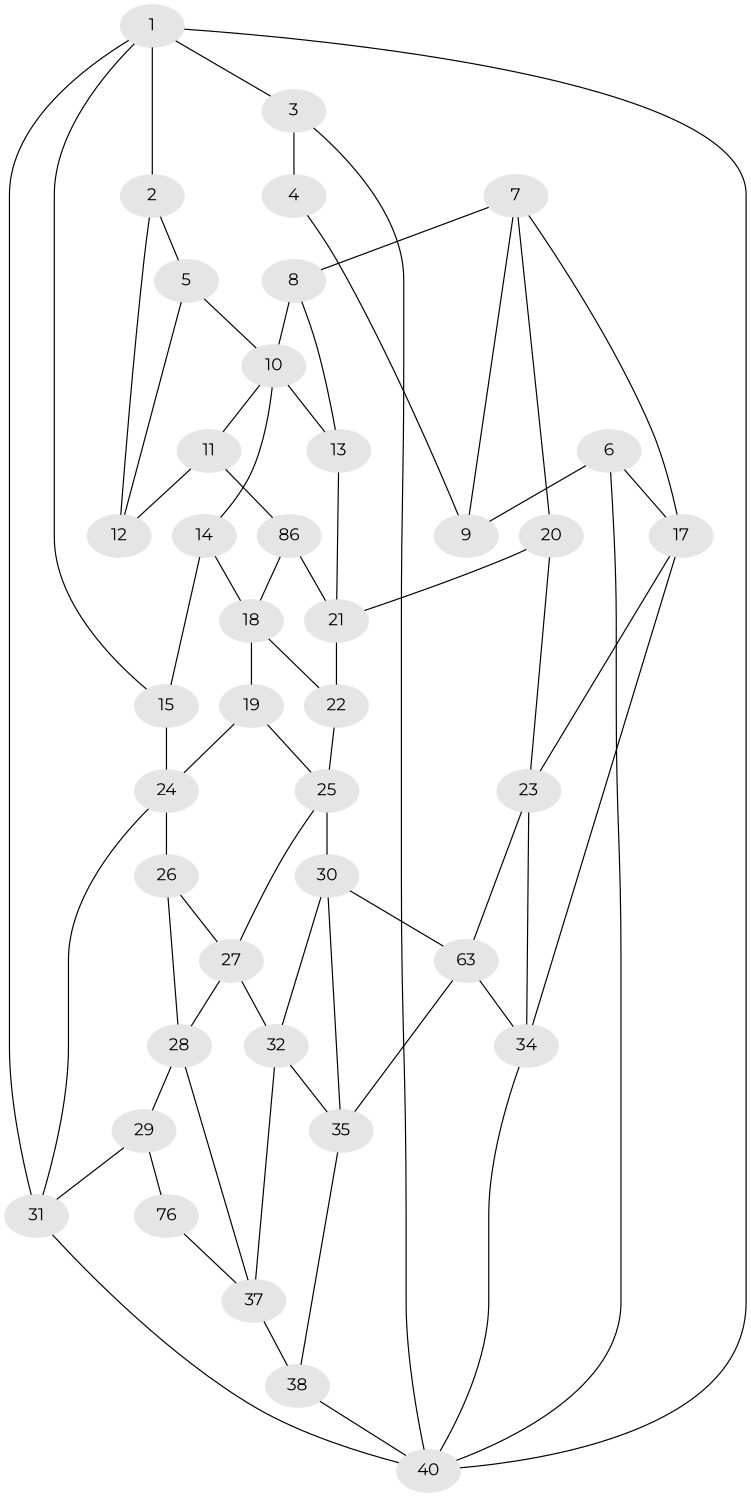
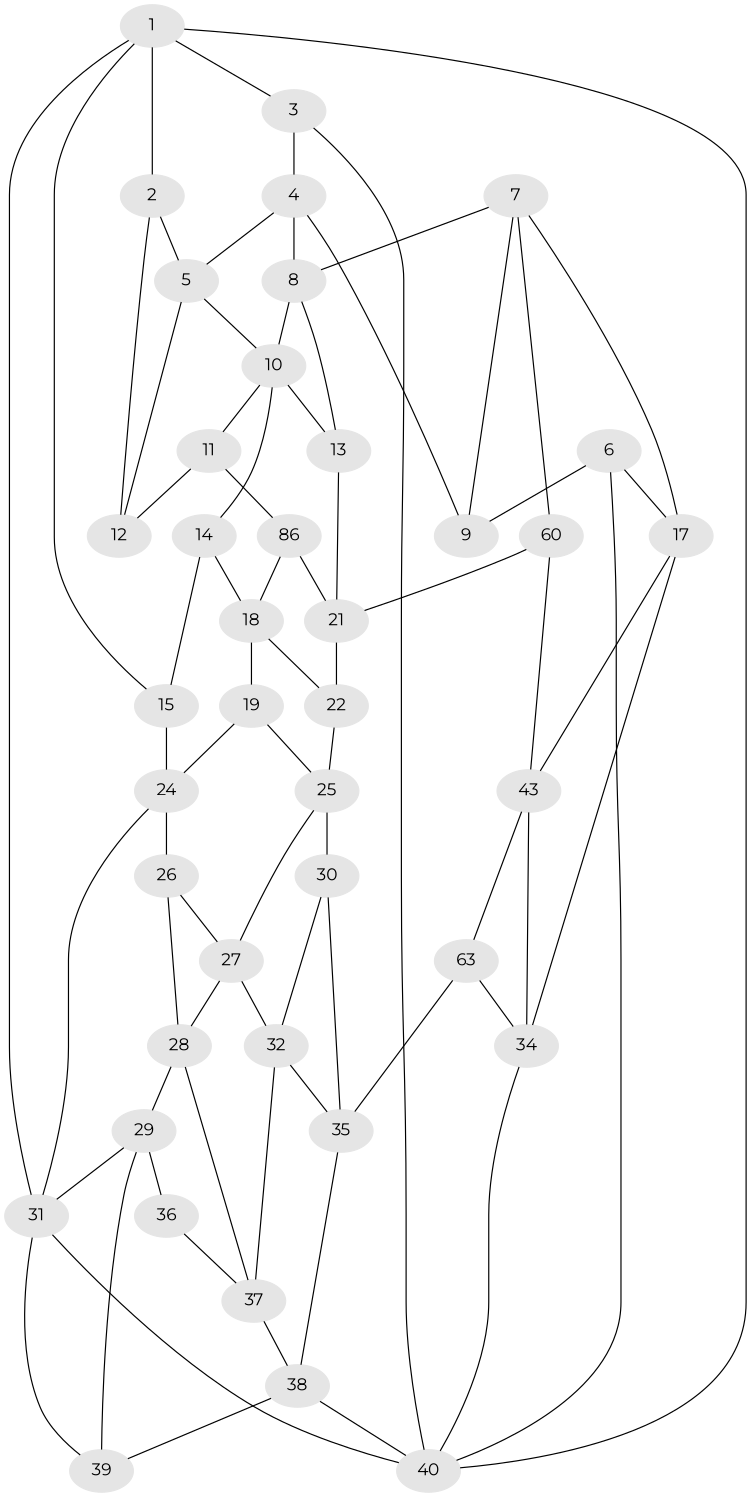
edge "4" -- "5": added
edge "4" -- "8": added
node "20": label "20" -> "60"
node "23": label "23" -> "43"
edge "30" -- "63": removed
node "76": label "76" -> "36"
node "39": added
